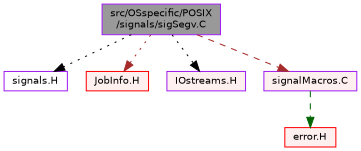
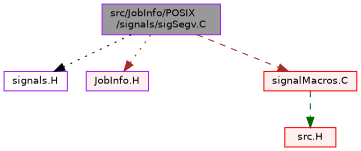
node "src/OSspecific/POSIX /signals/sigSegv.C": label "src/OSspecific/POSIX /signals/sigSegv.C" -> "src/JobInfo/POSIX /signals/sigSegv.C"
node "JobInfo.H": color red -> purple
node "IOstreams.H": removed
node "signalMacros.C": color purple -> red
node "error.H": label "error.H" -> "src.H"
